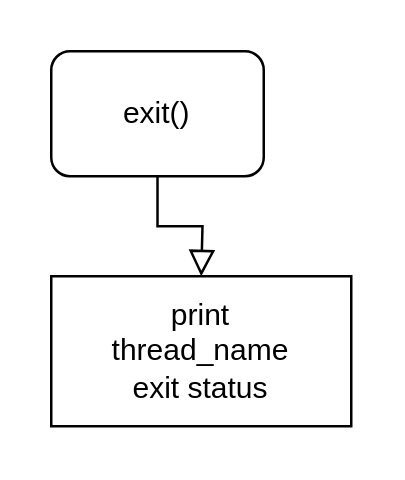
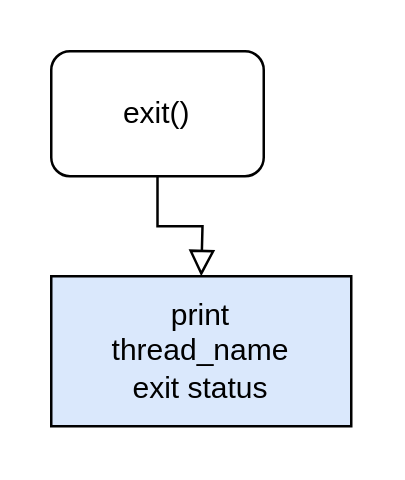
node "print thread_name exit status": fillcolor #ffffff -> #dae8fc
